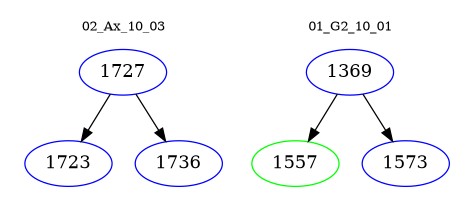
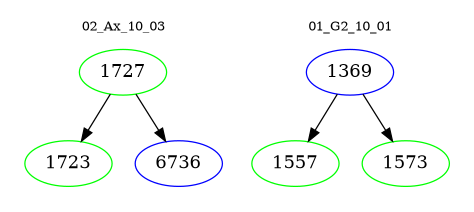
node "1727": color blue -> green
node "1723": color blue -> green
node "1736": label "1736" -> "6736"
node "1573": color blue -> green
